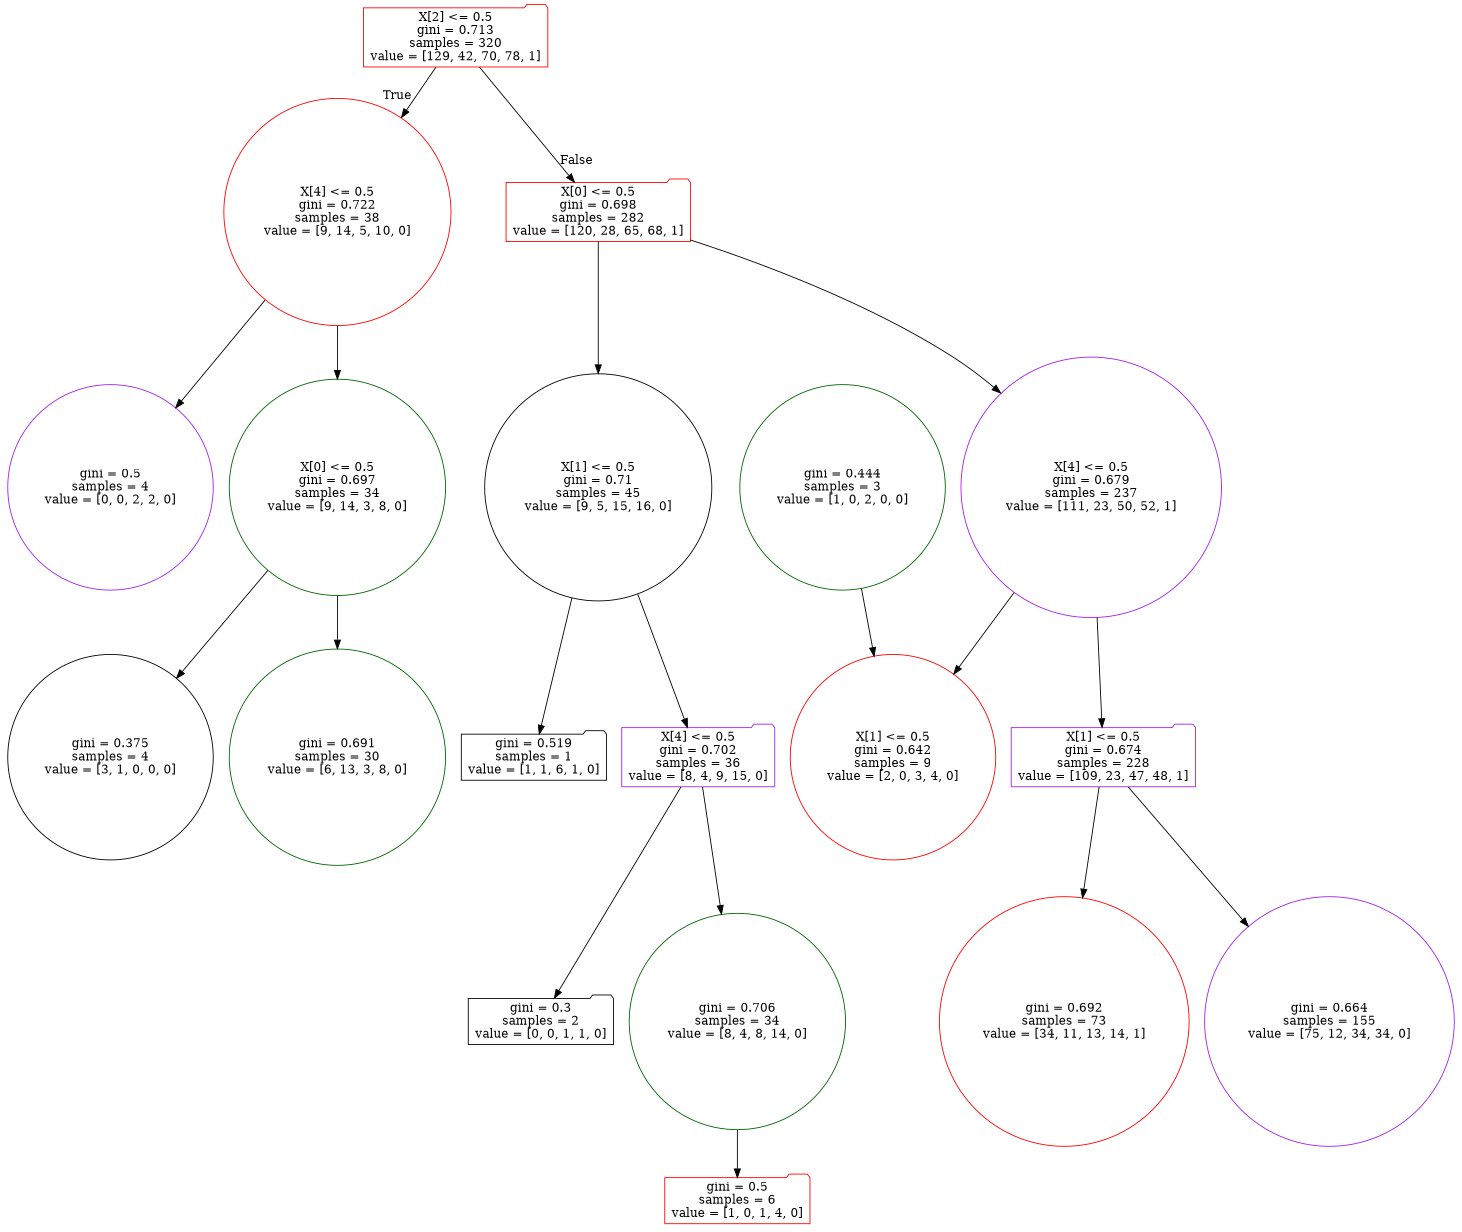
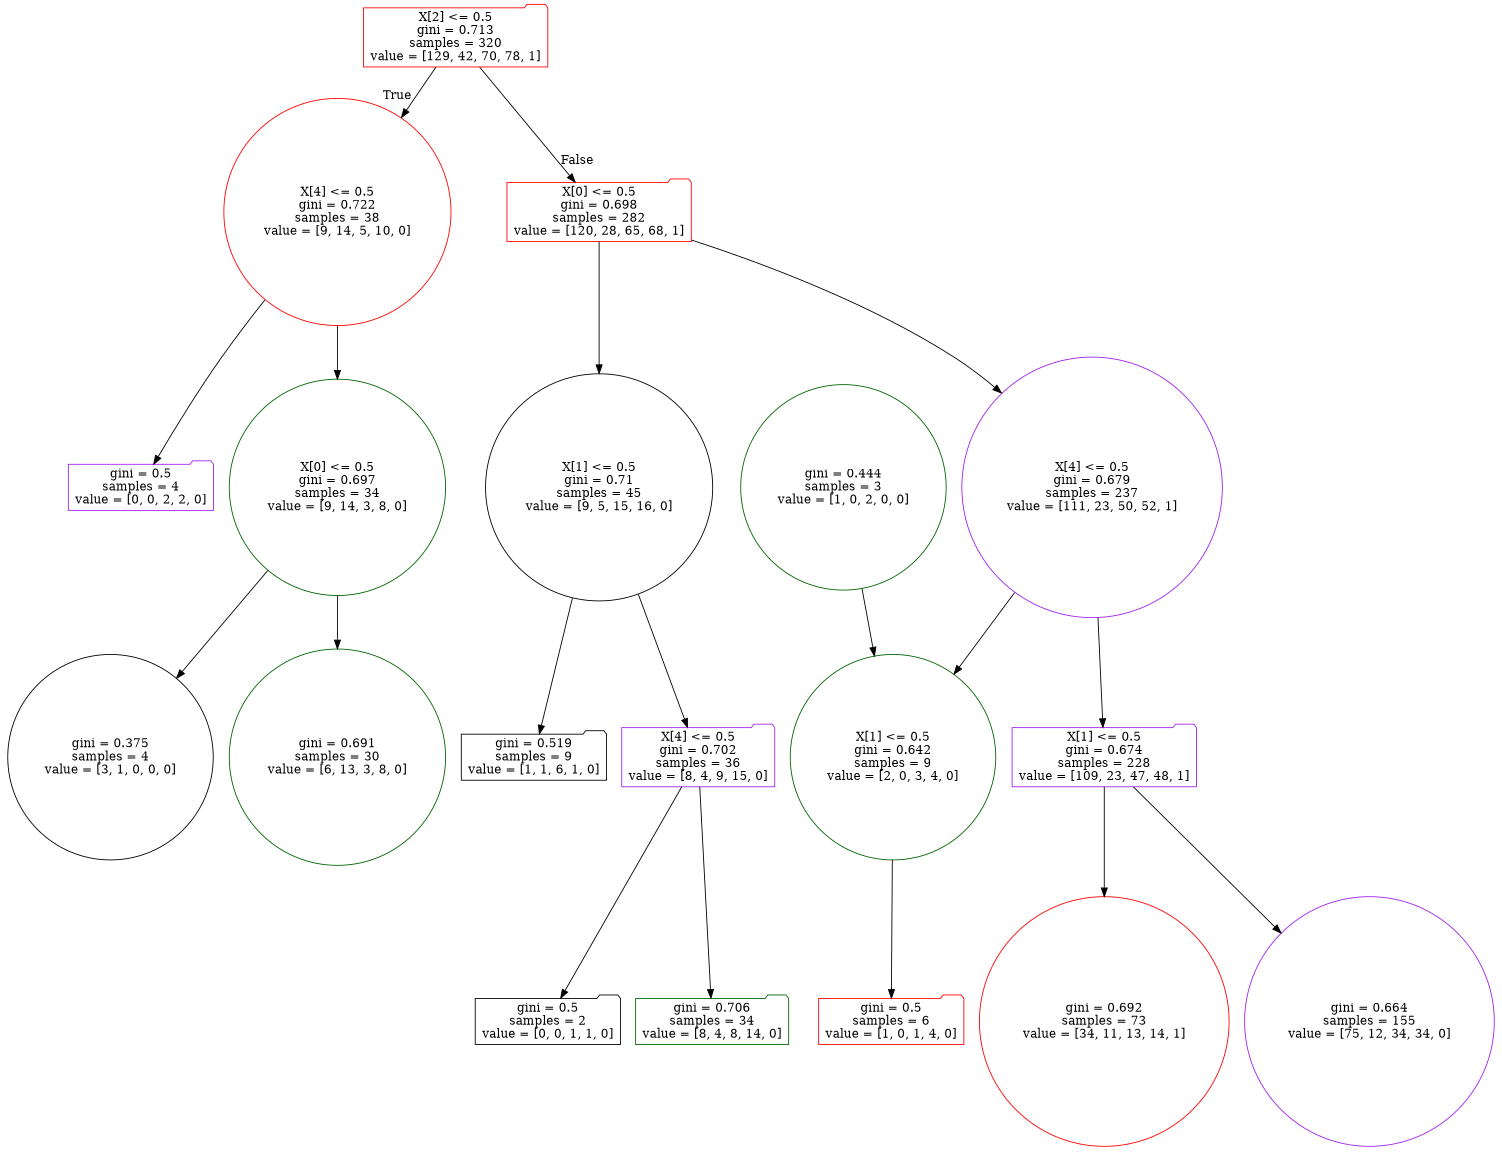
node "gini = 0.5 samples = 4 value = [0, 0, 2, 2, 0]": shape circle -> folder
node "gini = 0.519 samples = 1 value = [1, 1, 6, 1, 0]": label "gini = 0.519 samples = 1 value = [1, 1, 6, 1, 0]" -> "gini = 0.519 samples = 9 value = [1, 1, 6, 1, 0]"
node "X[1] <= 0.5 gini = 0.642 samples = 9 value = [2, 0, 3, 4, 0]": color red -> darkgreen
node "gini = 0.3 samples = 2 value = [0, 0, 1, 1, 0]": label "gini = 0.3 samples = 2 value = [0, 0, 1, 1, 0]" -> "gini = 0.5 samples = 2 value = [0, 0, 1, 1, 0]"
node "gini = 0.706 samples = 34 value = [8, 4, 8, 14, 0]": shape circle -> folder
edge "gini = 0.706 samples = 34 value = [8, 4, 8, 14, 0]" -> "gini = 0.5 samples = 6 value = [1, 0, 1, 4, 0]": now "X[1] <= 0.5 gini = 0.642 samples = 9 value = [2, 0, 3, 4, 0]" -> "gini = 0.5 samples = 6 value = [1, 0, 1, 4, 0]"
